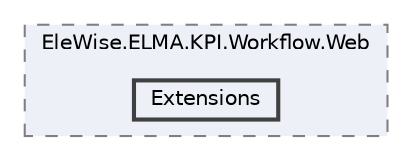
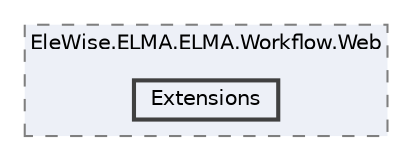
cluster "EleWise.ELMA.KPI.Workflow.Web": label "EleWise.ELMA.KPI.Workflow.Web" -> "EleWise.ELMA.ELMA.Workflow.Web"
